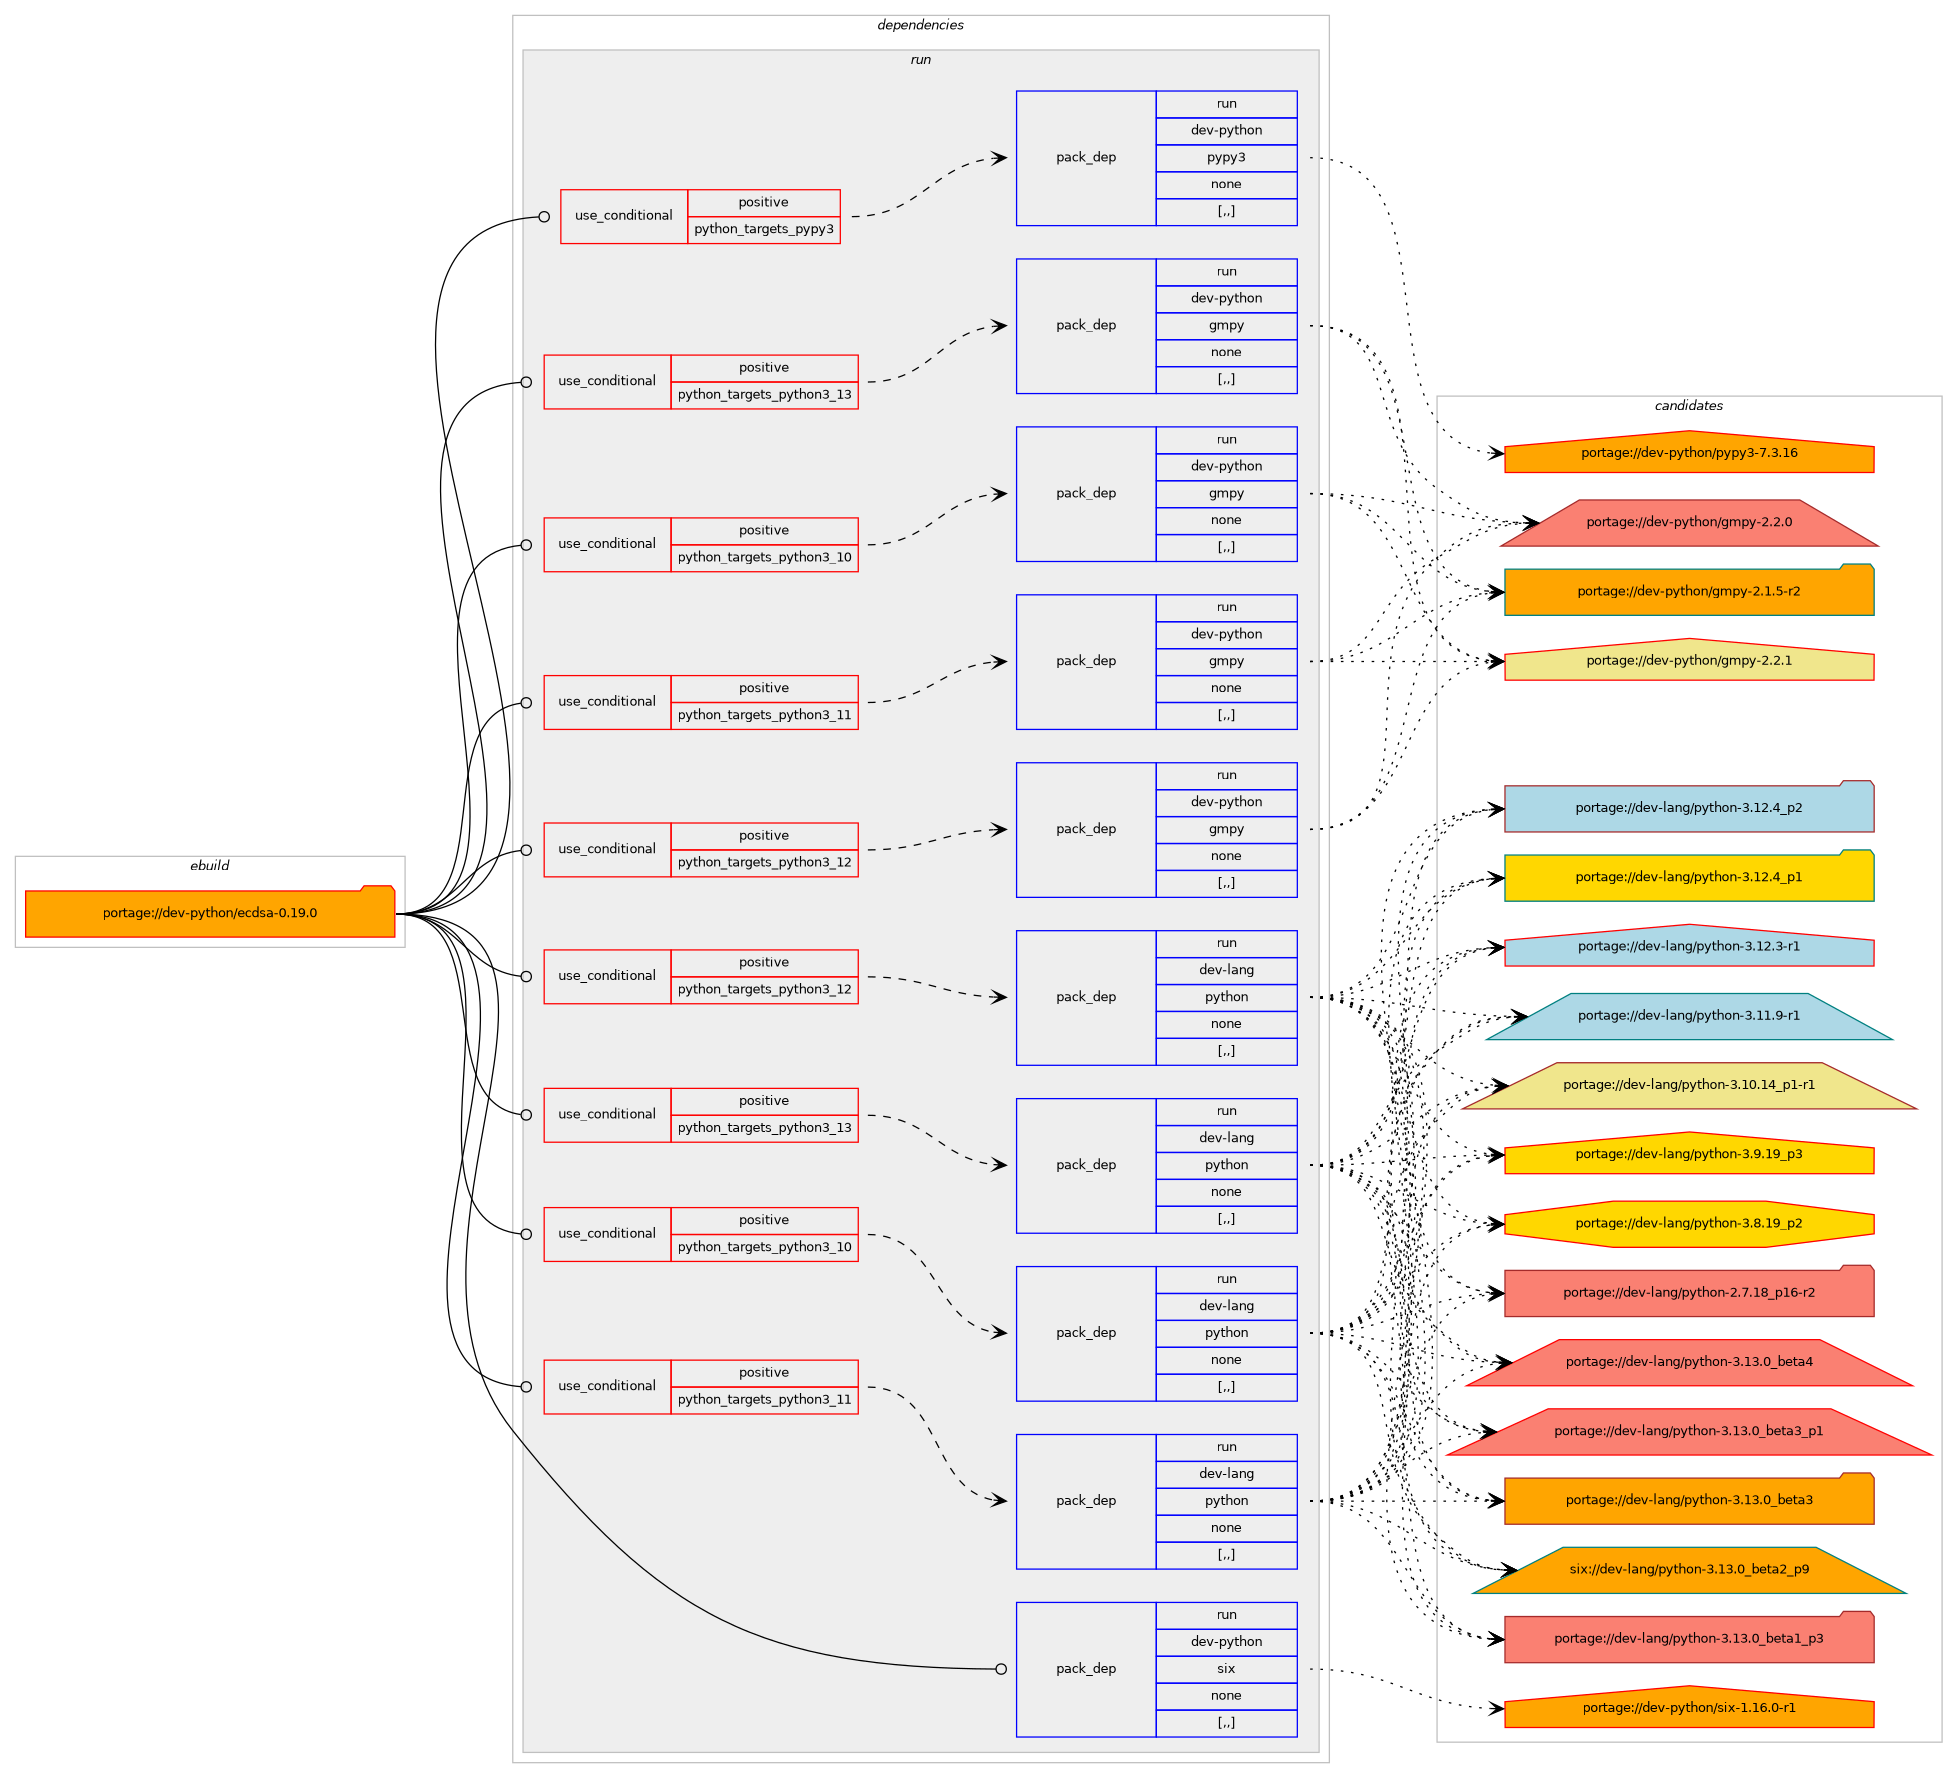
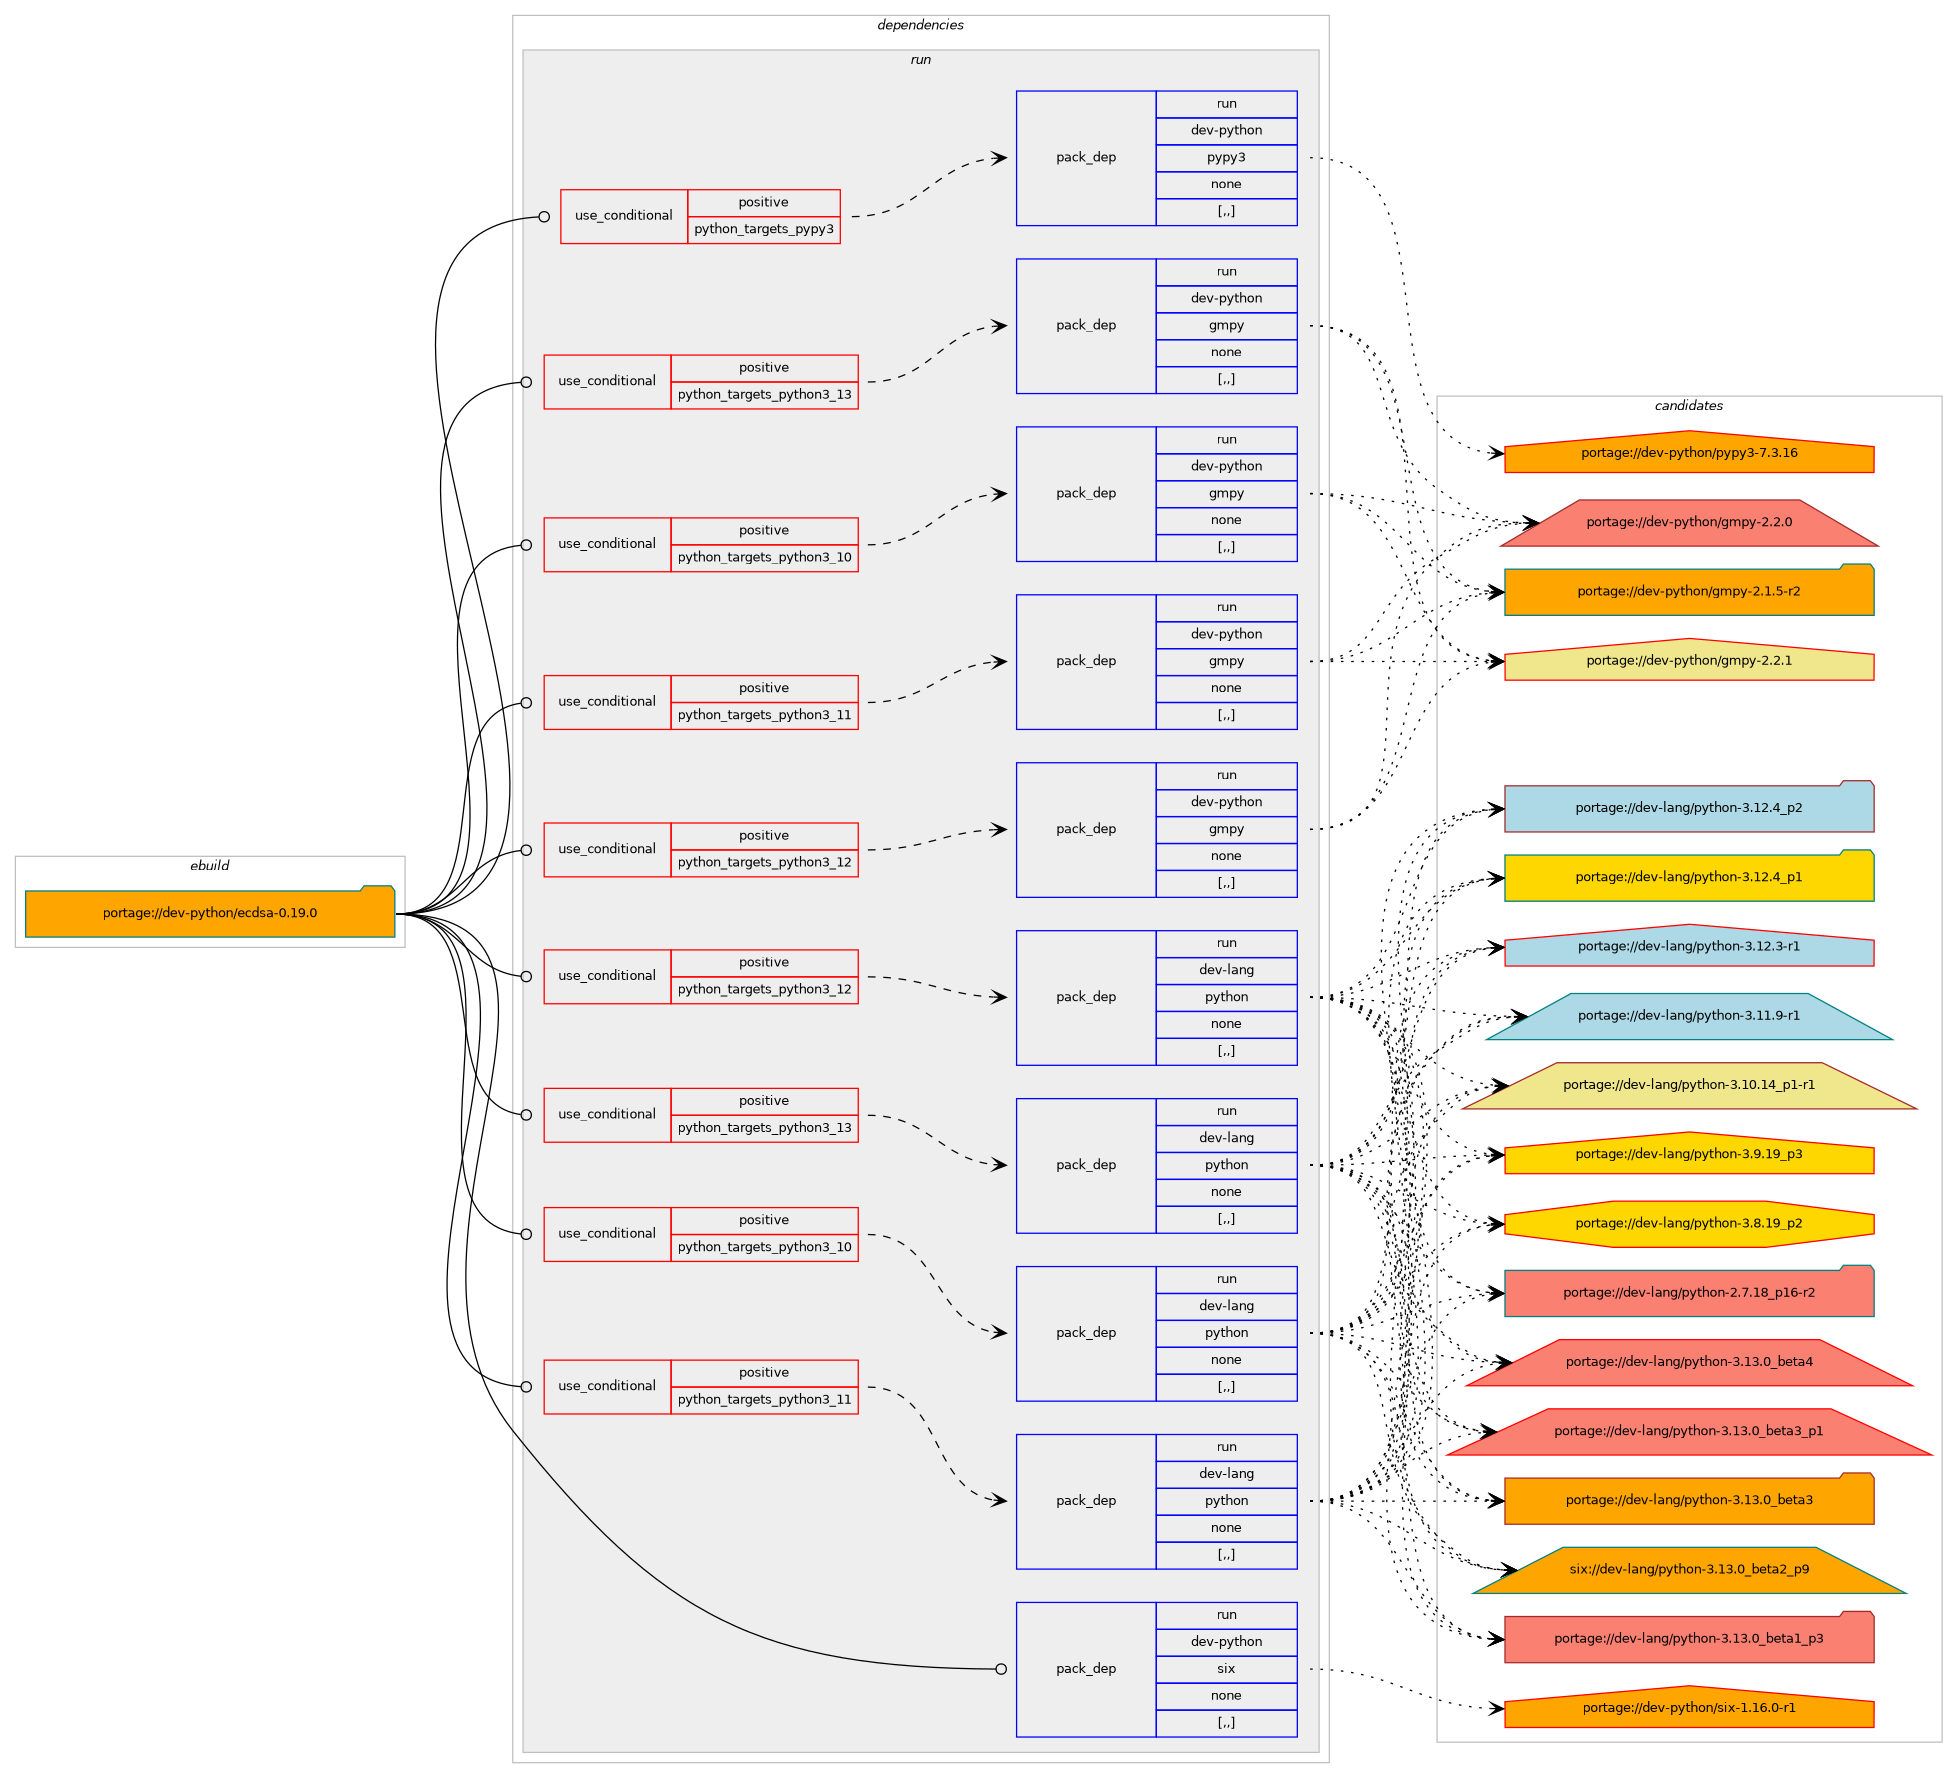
node "portage://dev-python/ecdsa-0.19.0": color red -> teal
node "portage://dev-lang/python-2.7.18_p16-r2": color brown -> teal
